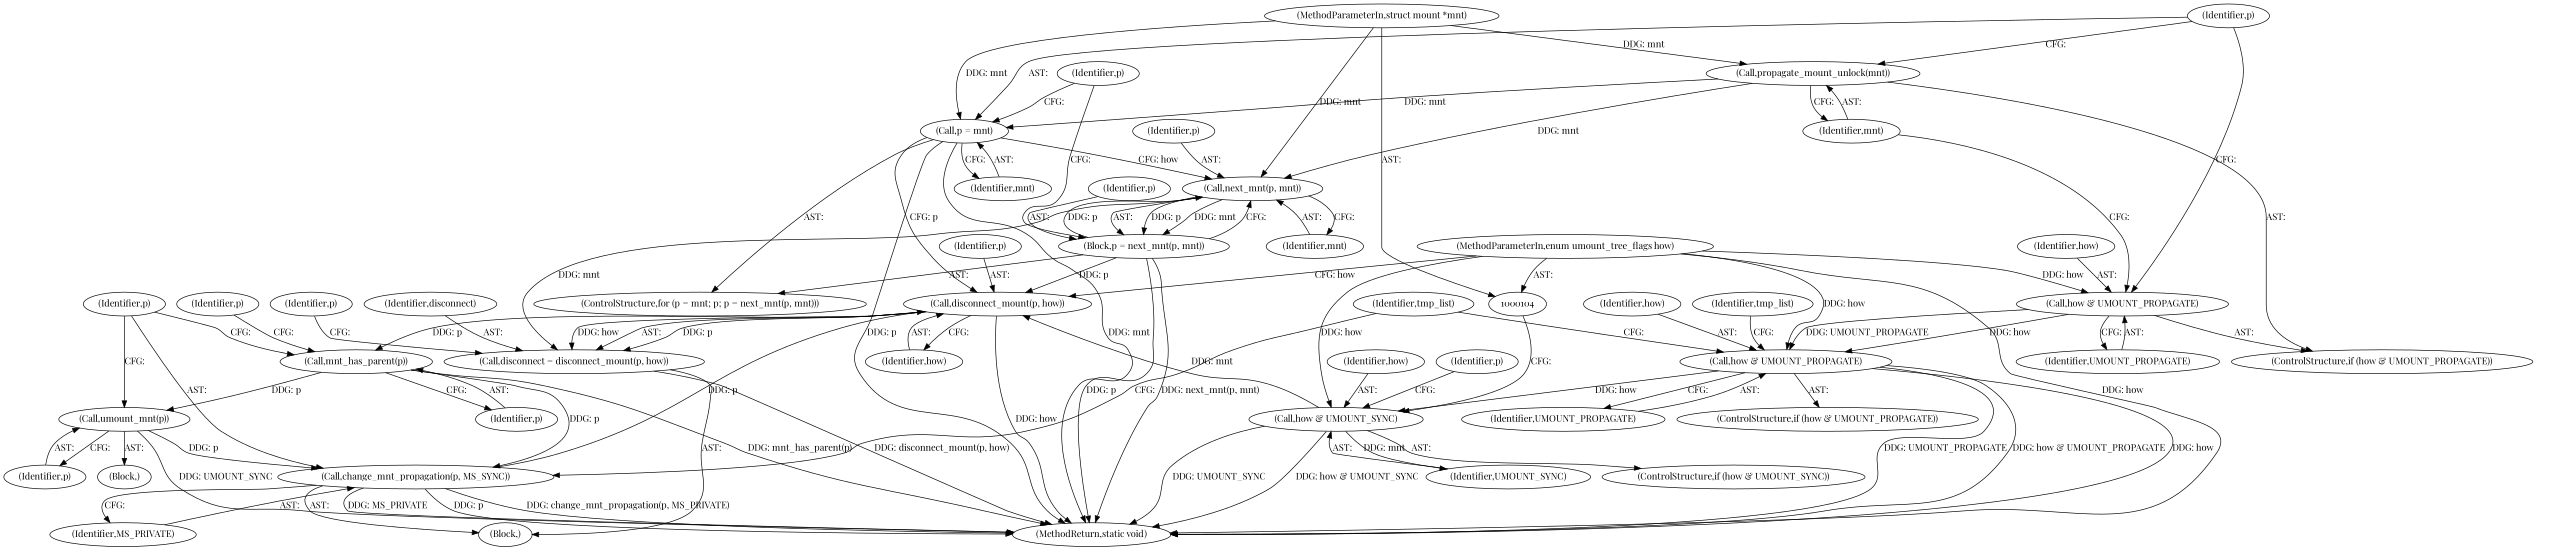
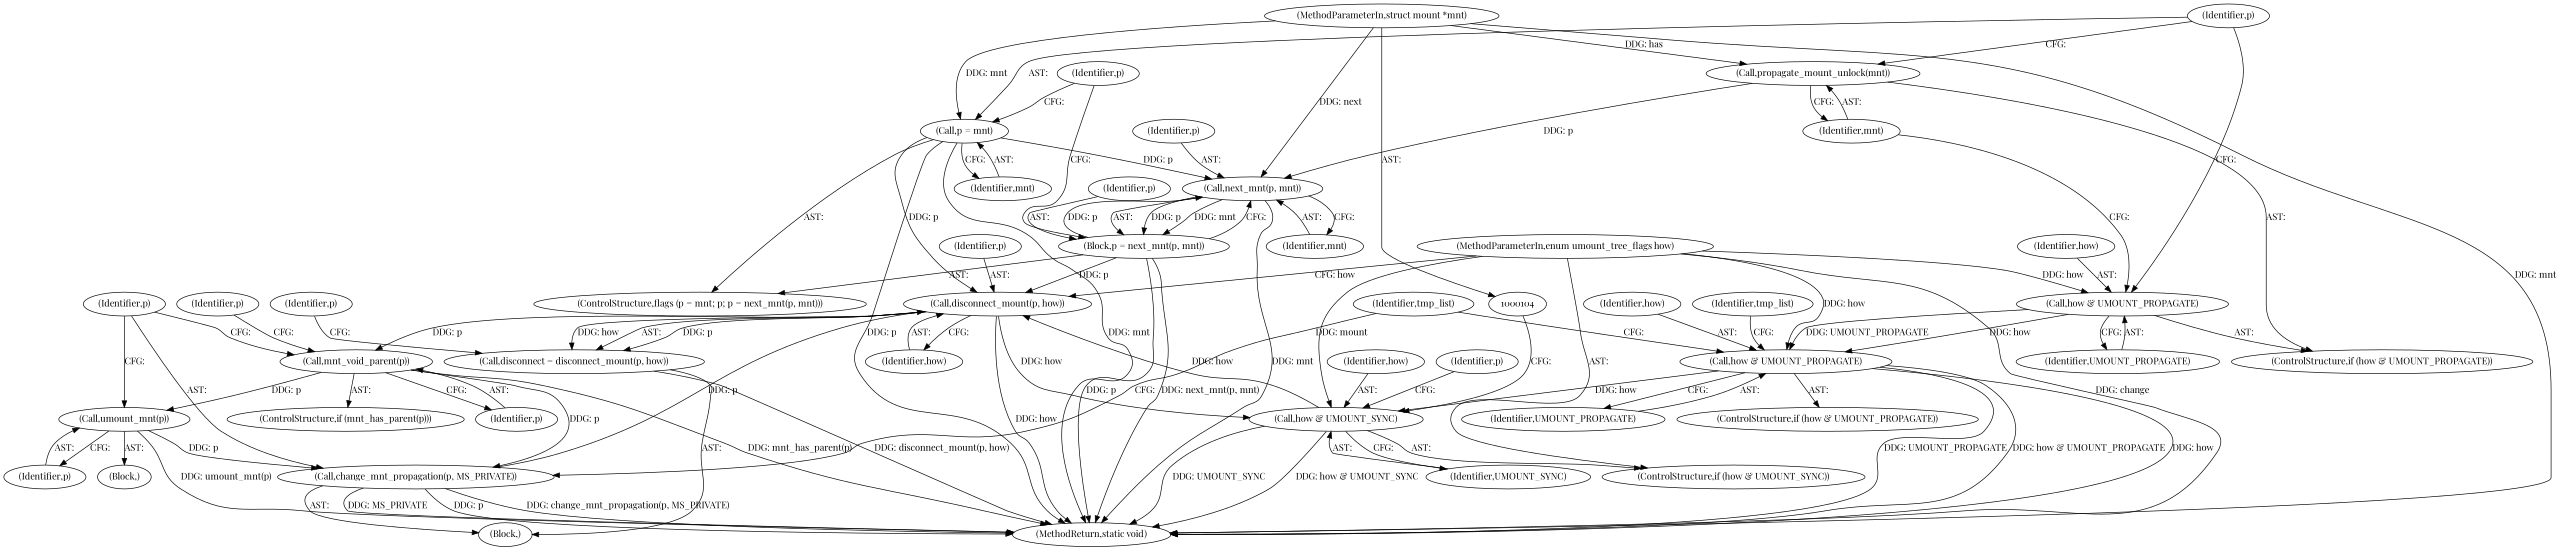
edge "(MethodParameterIn,struct mount *mnt)" -> "(Call,propagate_mount_unlock(mnt))": label "DDG: mnt" -> "DDG: has"
edge "(Call,propagate_mount_unlock(mnt))" -> "(Call,p = mnt)": removed, label "DDG: mnt"
edge "(MethodParameterIn,struct mount *mnt)" -> "(Call,next_mnt(p, mnt))": label "DDG: mnt" -> "DDG: next"
edge "(Call,propagate_mount_unlock(mnt))" -> "(Call,next_mnt(p, mnt))": label "DDG: mnt" -> "DDG: p"
edge "(Call,p = mnt)" -> "(Call,next_mnt(p, mnt))": label "CFG: how" -> "DDG: p"
edge "(Call,p = mnt)" -> "(Call,disconnect_mount(p, how))": label "CFG: p" -> "DDG: p"
edge "(Call,next_mnt(p, mnt))" -> "(Call,disconnect = disconnect_mount(p, how))": now "(Call,next_mnt(p, mnt))" -> "(MethodReturn,static void)"
edge "(MethodParameterIn,enum umount_tree_flags how)" -> "1000104": now "(MethodParameterIn,enum umount_tree_flags how)" -> "(ControlStructure,if (how & UMOUNT_SYNC))"
node "(Identifier,disconnect)": removed
node "(ControlStructure,for (p = mnt; p; p = next_mnt(p, mnt)))": label "(ControlStructure,for (p = mnt; p; p = next_mnt(p, mnt)))" -> "(ControlStructure,flags (p = mnt; p; p = next_mnt(p, mnt)))"
edge "(MethodParameterIn,enum umount_tree_flags how)" -> "(Call,how & UMOUNT_SYNC)": label "DDG: how" -> "DDG: mount"
node "(Call,mnt_has_parent(p))": label "(Call,mnt_has_parent(p))" -> "(Call,mnt_void_parent(p))"
edge "(Call,how & UMOUNT_SYNC)" -> "(Call,disconnect_mount(p, how))": label "DDG: mnt" -> "DDG: how"
edge "(MethodParameterIn,enum umount_tree_flags how)" -> "(MethodReturn,static void)": label "DDG: how" -> "DDG: change"
edge "(Call,disconnect_mount(p, how))" -> "(Call,how & UMOUNT_SYNC)": added, label "DDG: how"
node "(ControlStructure,if (mnt_has_parent(p)))": added
edge "(Call,how & UMOUNT_SYNC)" -> "(Identifier,UMOUNT_SYNC)": label "DDG: mnt" -> "CFG: "
edge "(Call,umount_mnt(p))" -> "(MethodReturn,static void)": label "DDG: UMOUNT_SYNC" -> "DDG: umount_mnt(p)"
node "(Call,change_mnt_propagation(p, MS_SYNC))": label "(Call,change_mnt_propagation(p, MS_SYNC))" -> "(Call,change_mnt_propagation(p, MS_PRIVATE))"
edge "(MethodParameterIn,struct mount *mnt)" -> "(MethodReturn,static void)": added, label "DDG: mnt"
node "(Identifier,MS_PRIVATE)": removed
